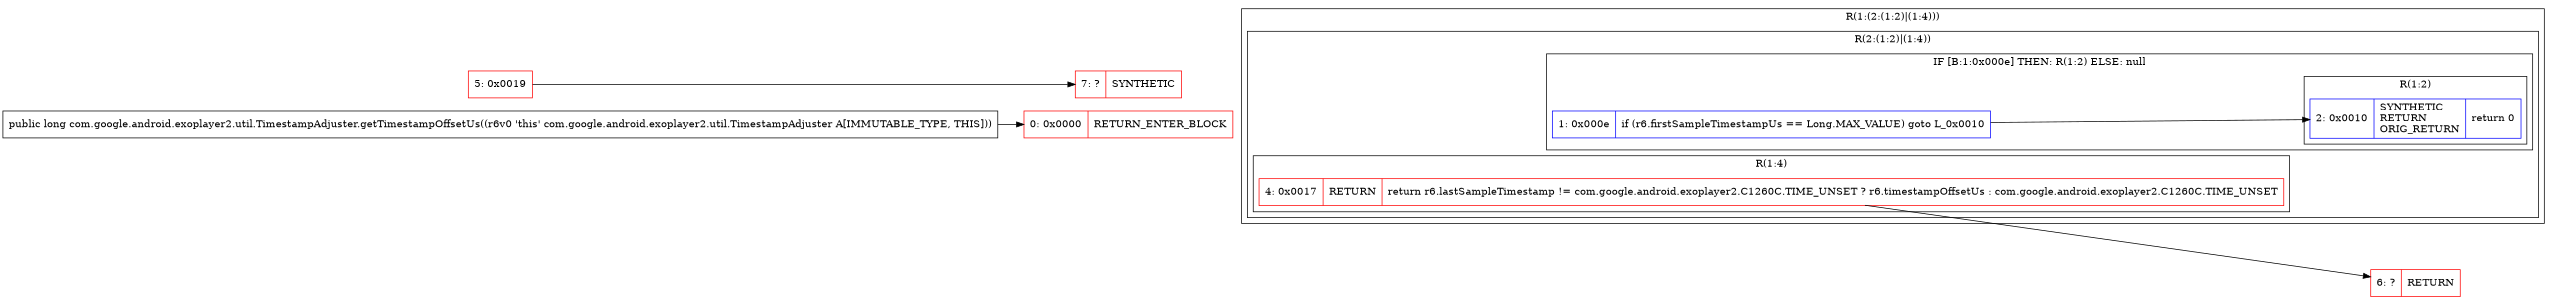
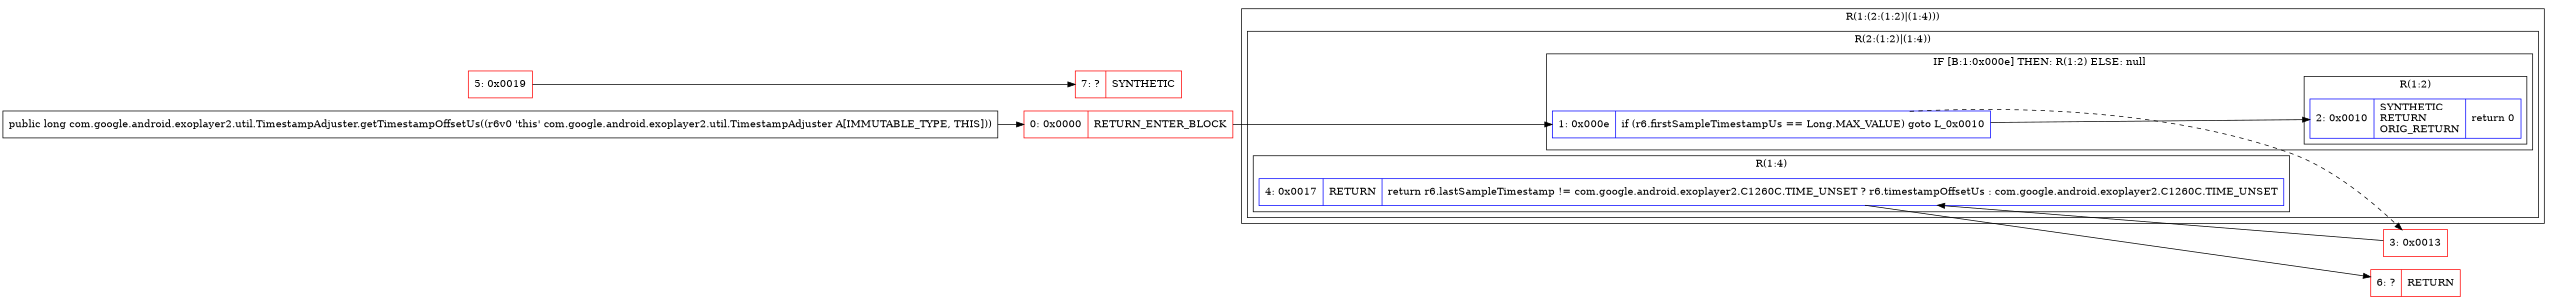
edge "0: 0x0000" -> "1: 0x000e": added
node "4: 0x0017": color red -> blue
node "3: 0x0013": added
